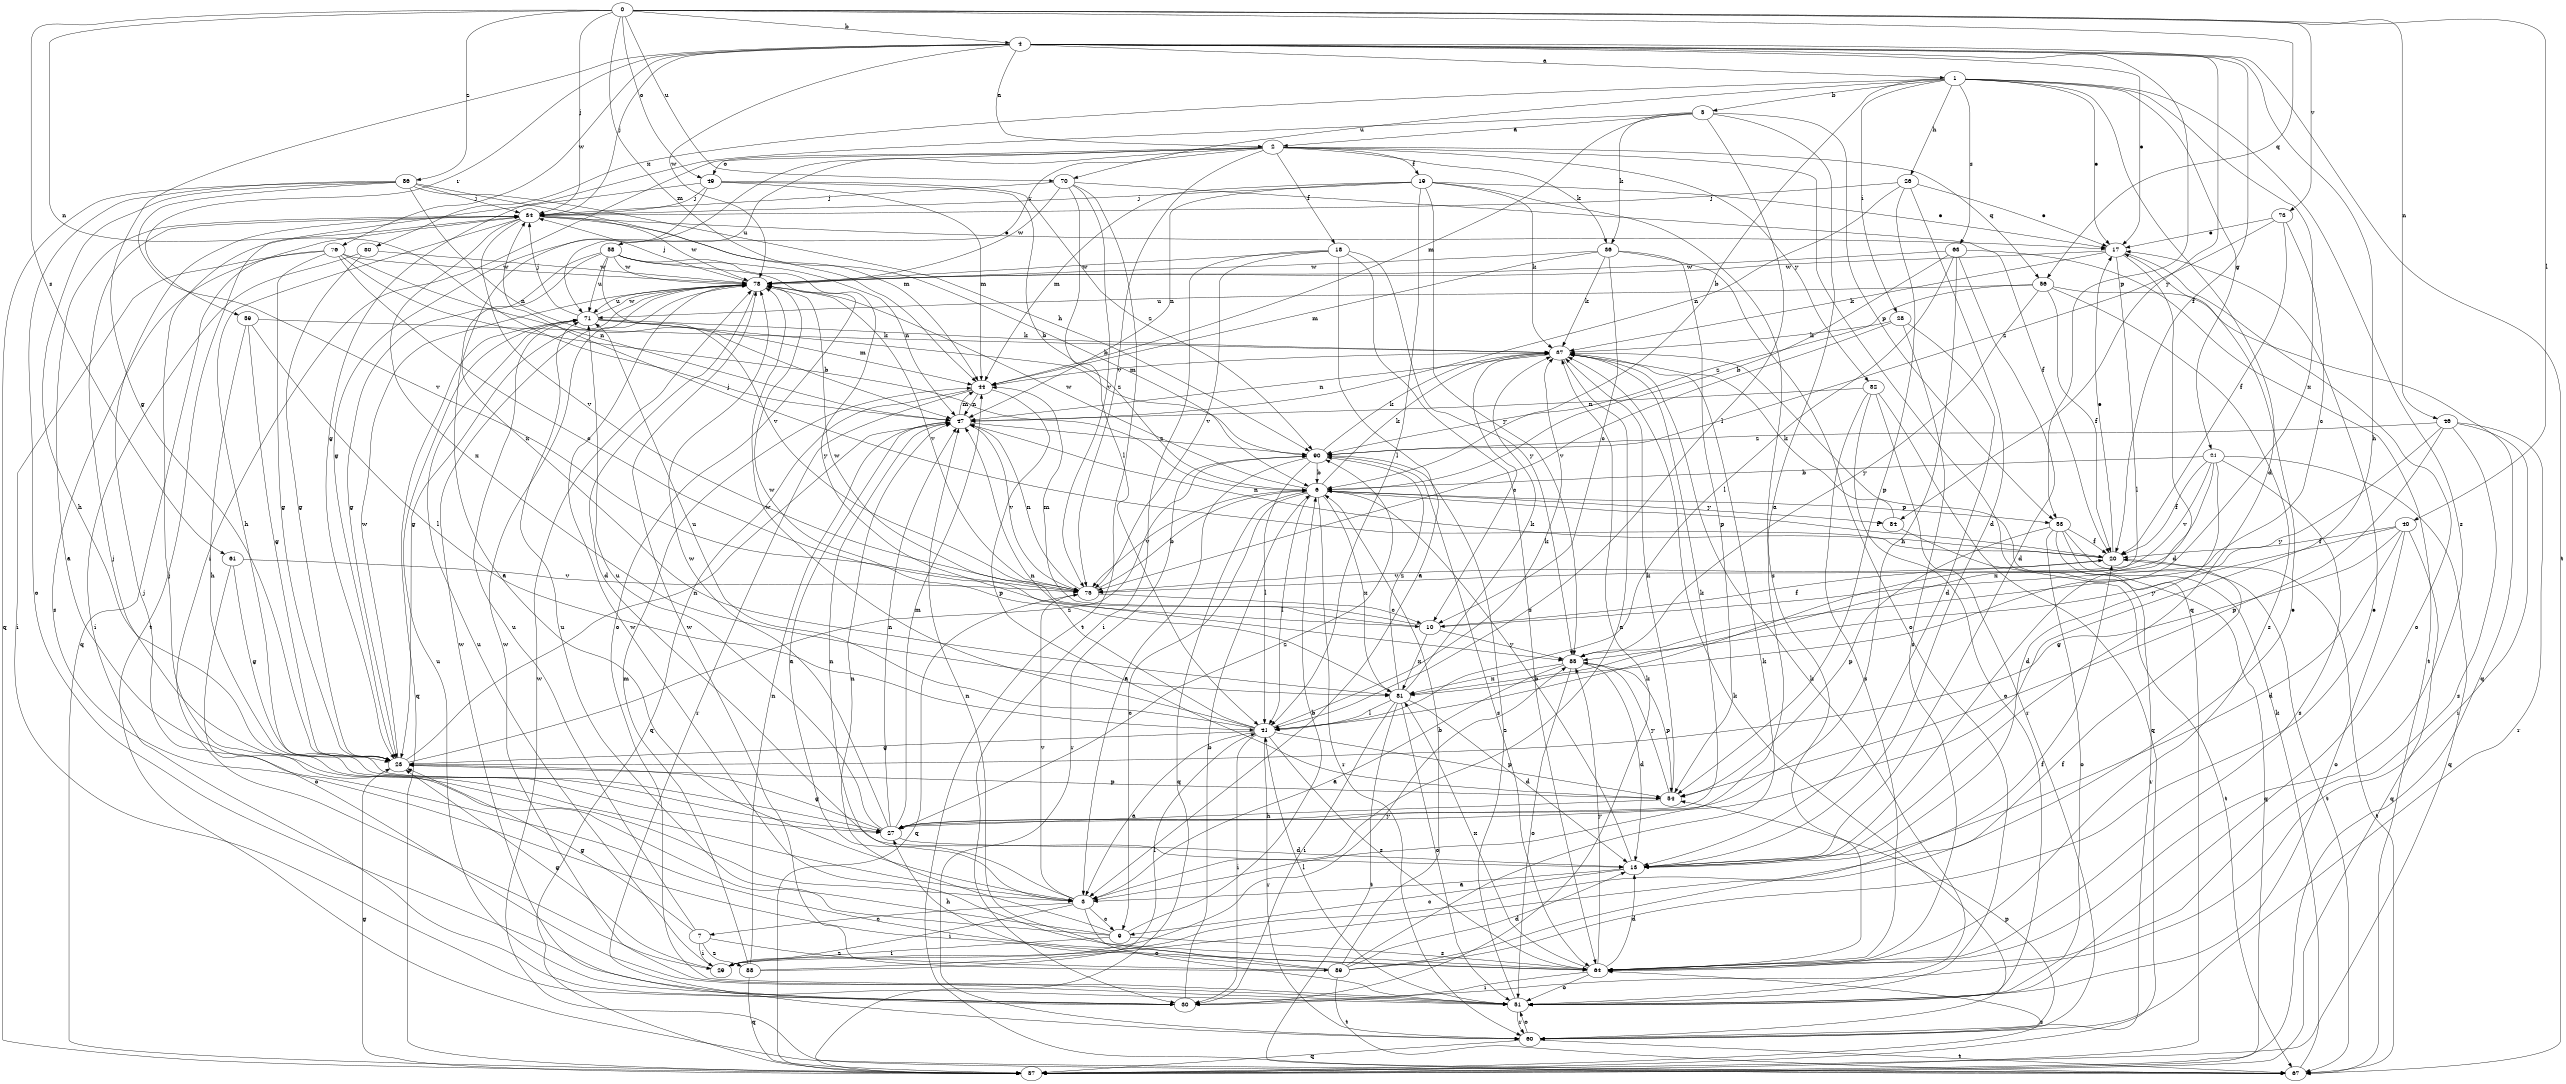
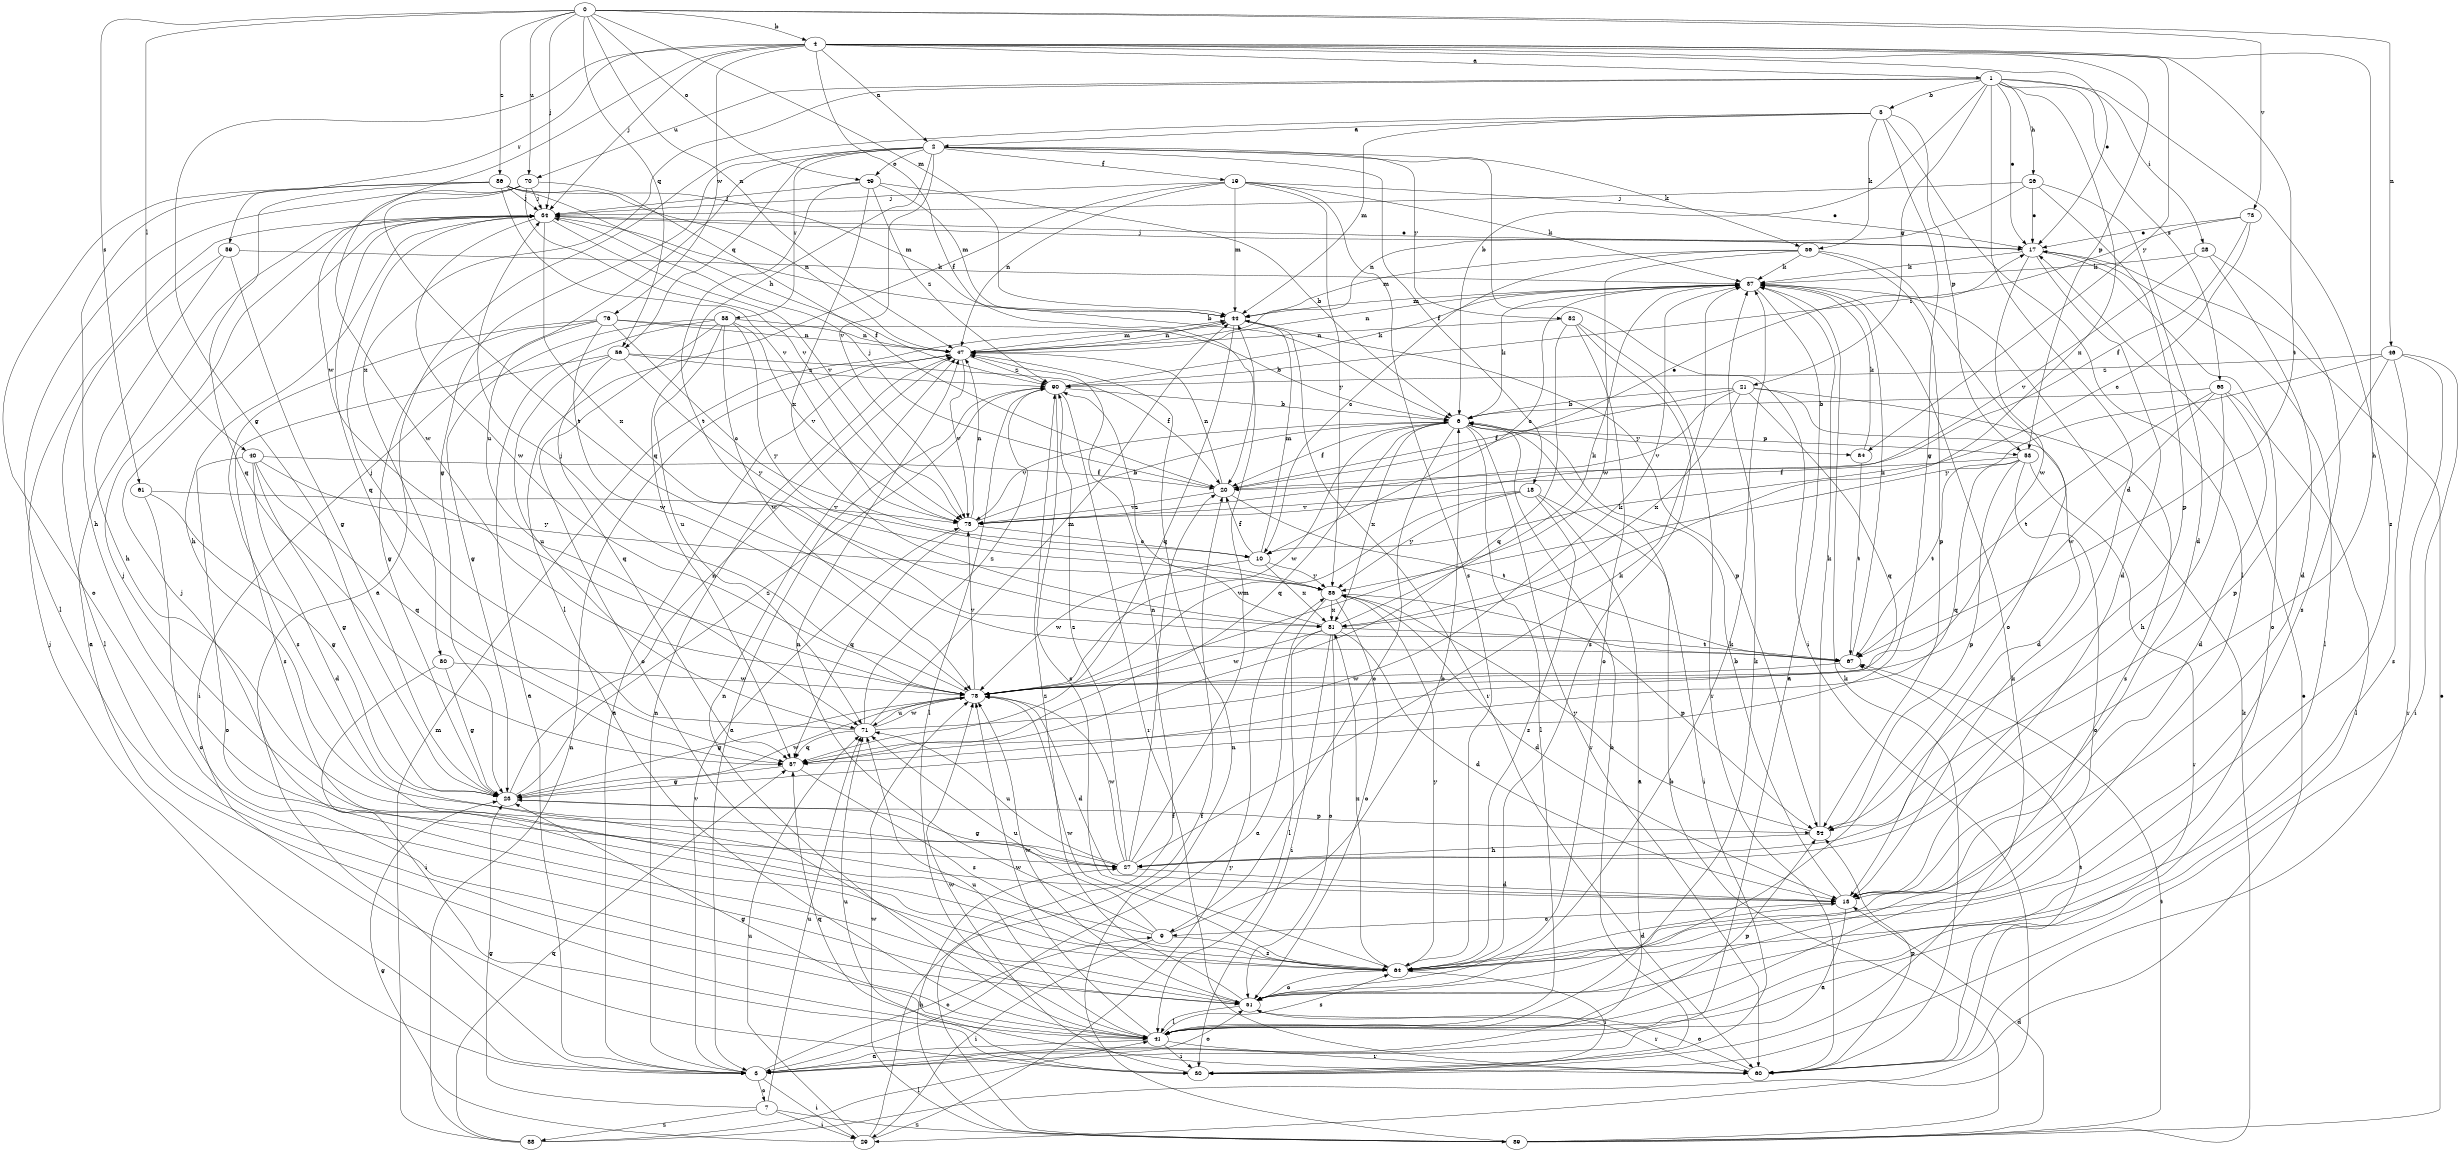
edge "17" -> "34": added, label "j"
edge "73" -> "90": label "z" -> "i"
